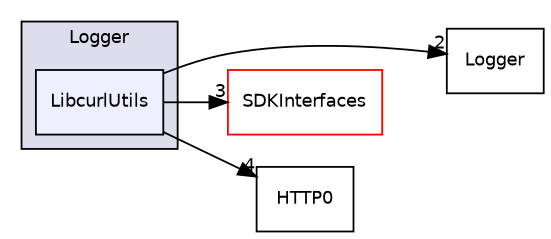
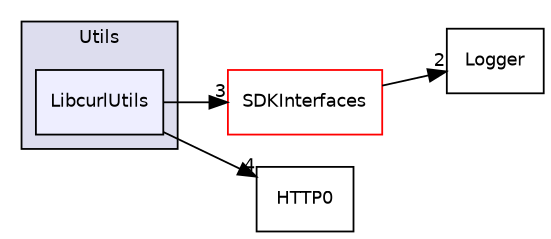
cluster "Logger": label "Logger" -> "Utils"
edge "LibcurlUtils" -> "Logger": now "SDKInterfaces" -> "Logger"
